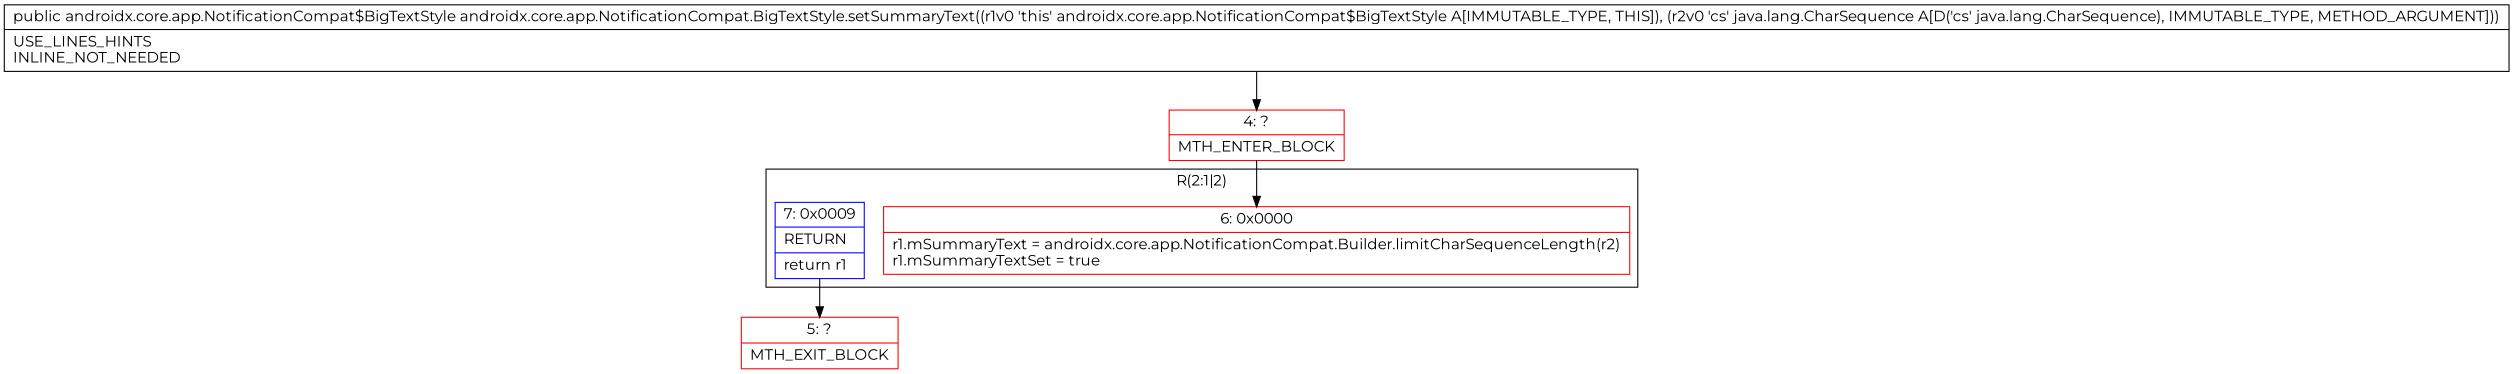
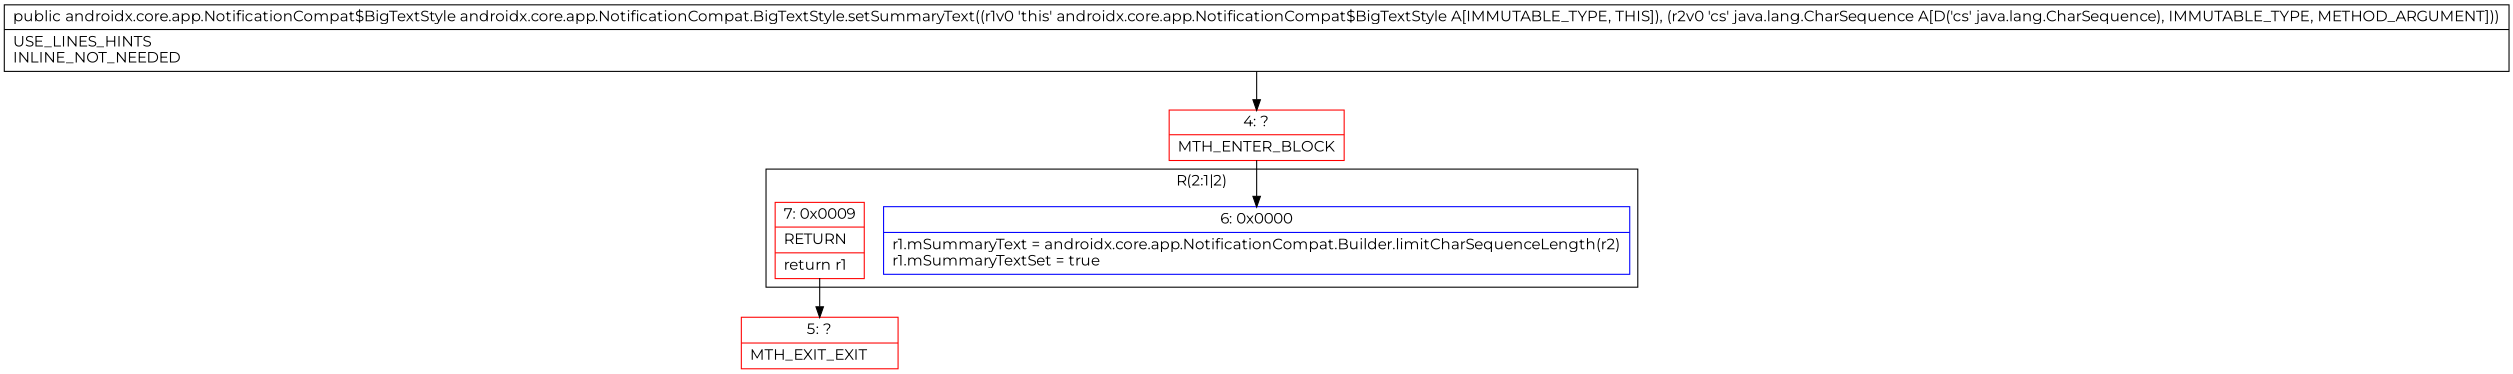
node "7: 0x0009": color blue -> red
node "6: 0x0000": color red -> blue
node "5: ?": text "MTH_EXIT_BLOCK" -> "MTH_EXIT_EXIT"
